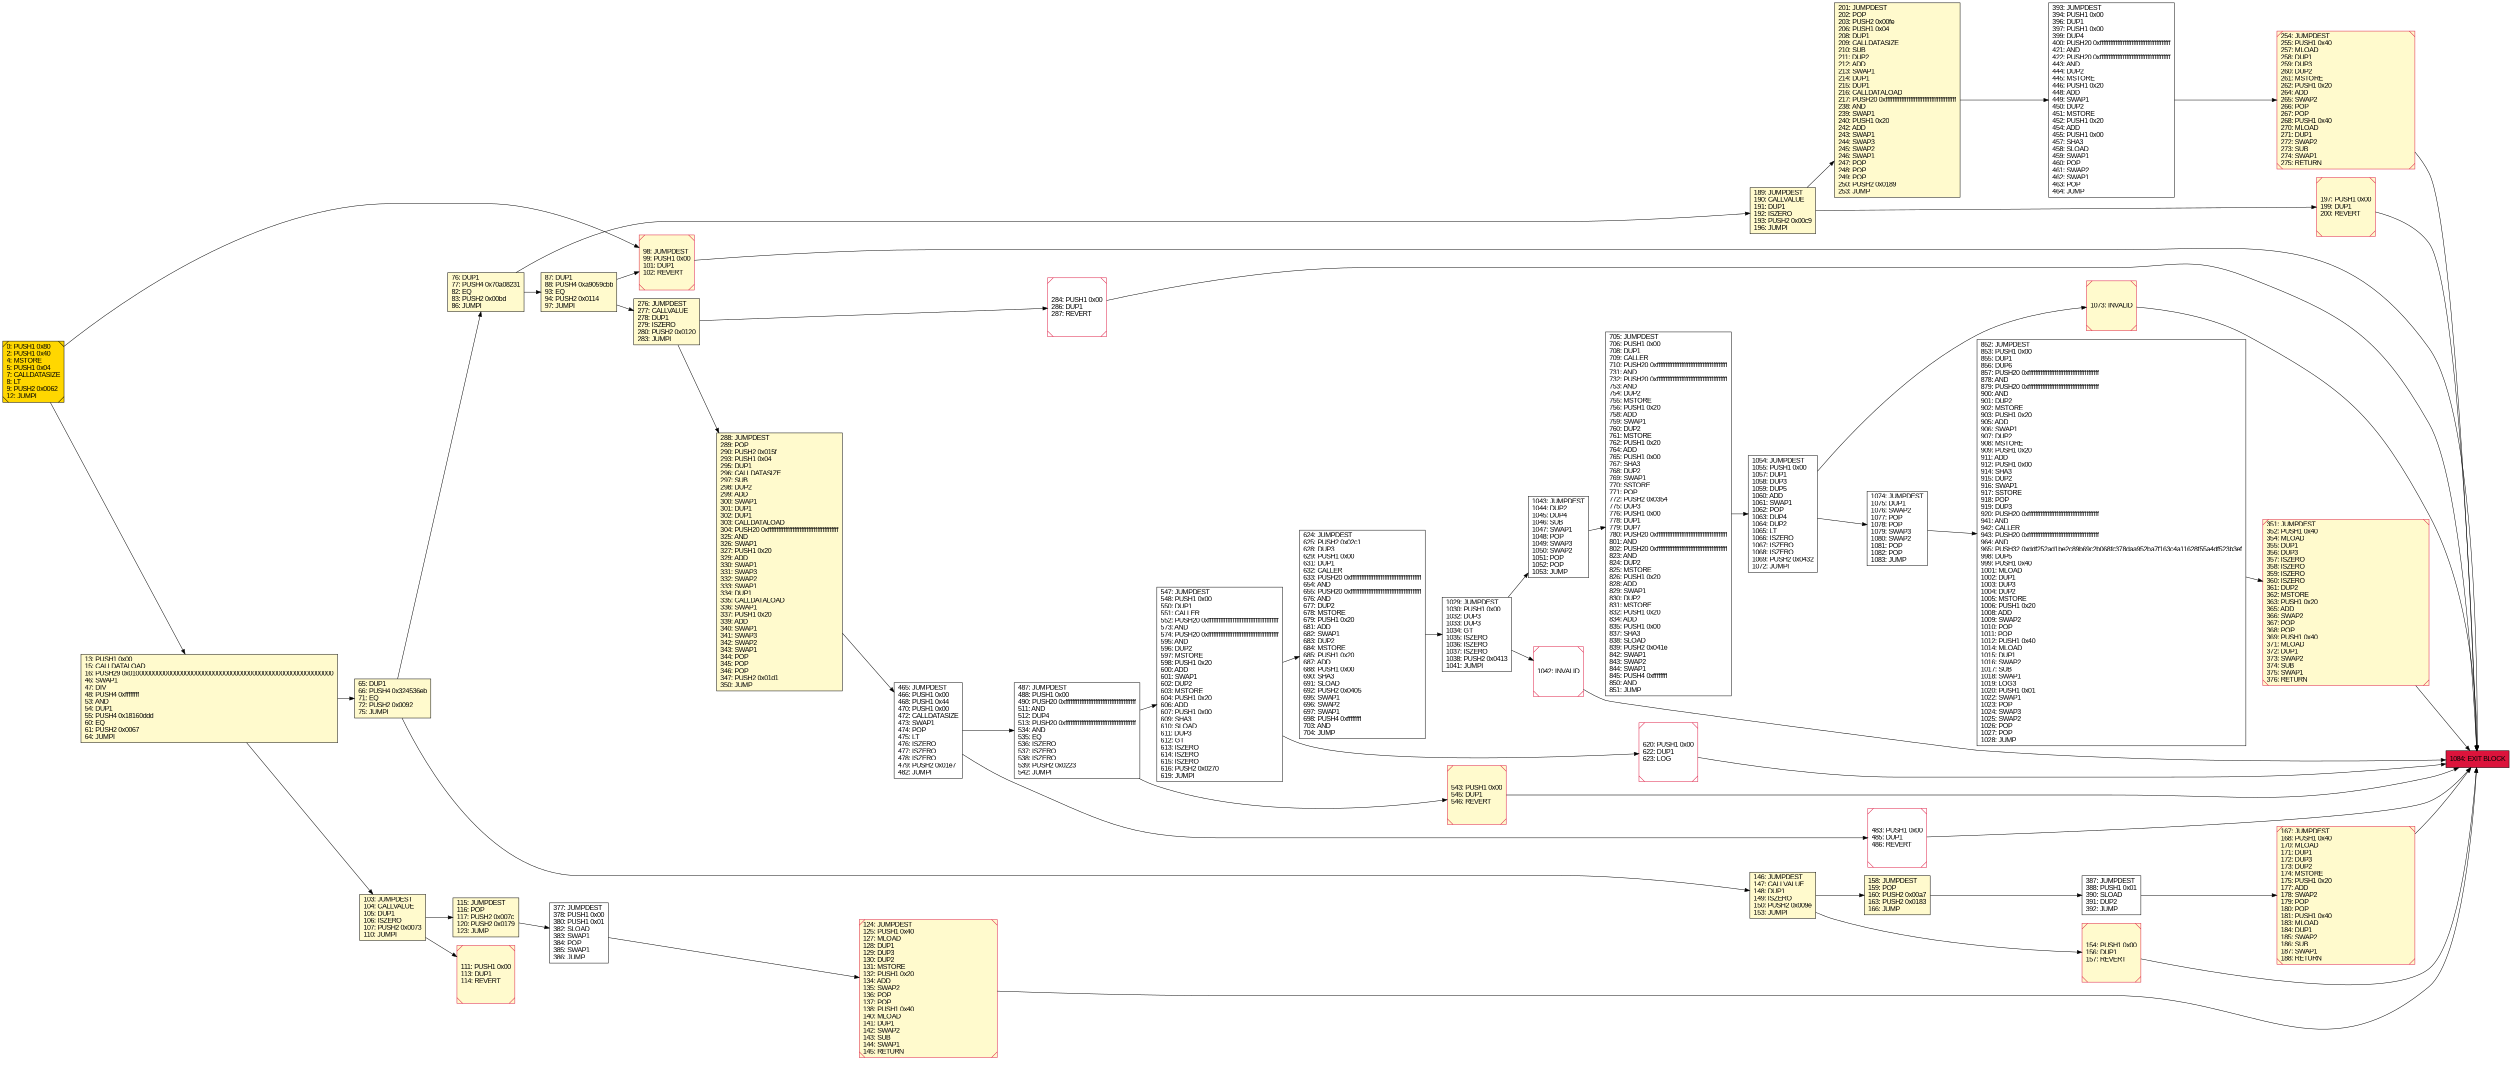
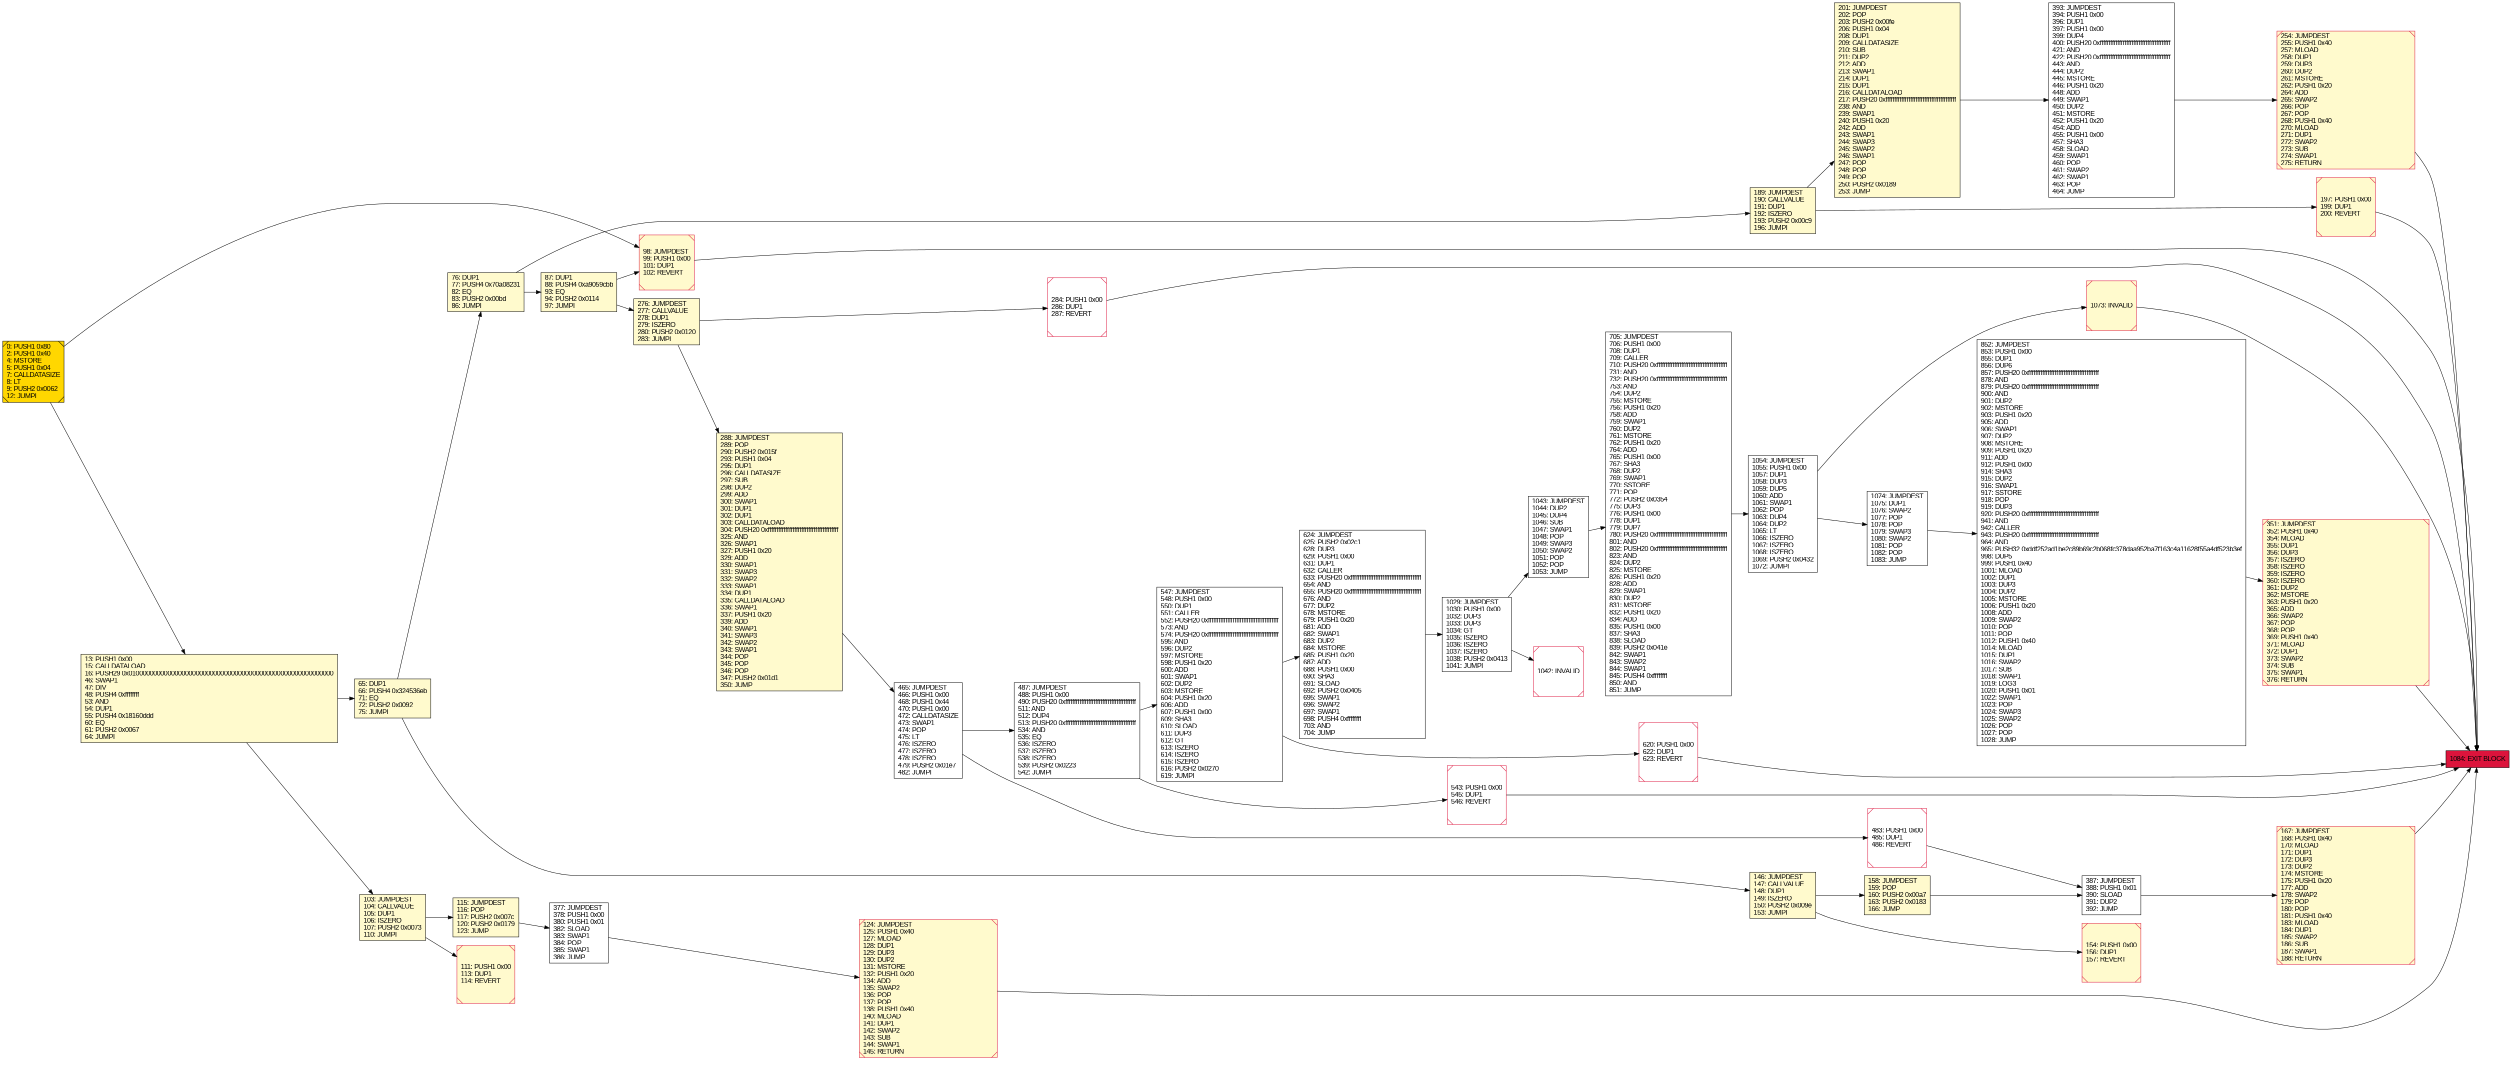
node "620: PUSH1 0x00 622: DUP1 623: LOG": label "620: PUSH1 0x00 622: DUP1 623: LOG" -> "620: PUSH1 0x00 622: DUP1 623: REVERT"
edge "1042: INVALID" -> "1084: EXIT BLOCK": removed
node "543: PUSH1 0x00 545: DUP1 546: REVERT": fillcolor lemonchiffon -> white
edge "483: PUSH1 0x00 485: DUP1 486: REVERT" -> "1084: EXIT BLOCK": now "483: PUSH1 0x00 485: DUP1 486: REVERT" -> "387: JUMPDEST 388: PUSH1 0x01 390: SLOAD 391: DUP2 392: JUMP"
edge "154: PUSH1 0x00 156: DUP1 157: REVERT" -> "1084: EXIT BLOCK": removed
